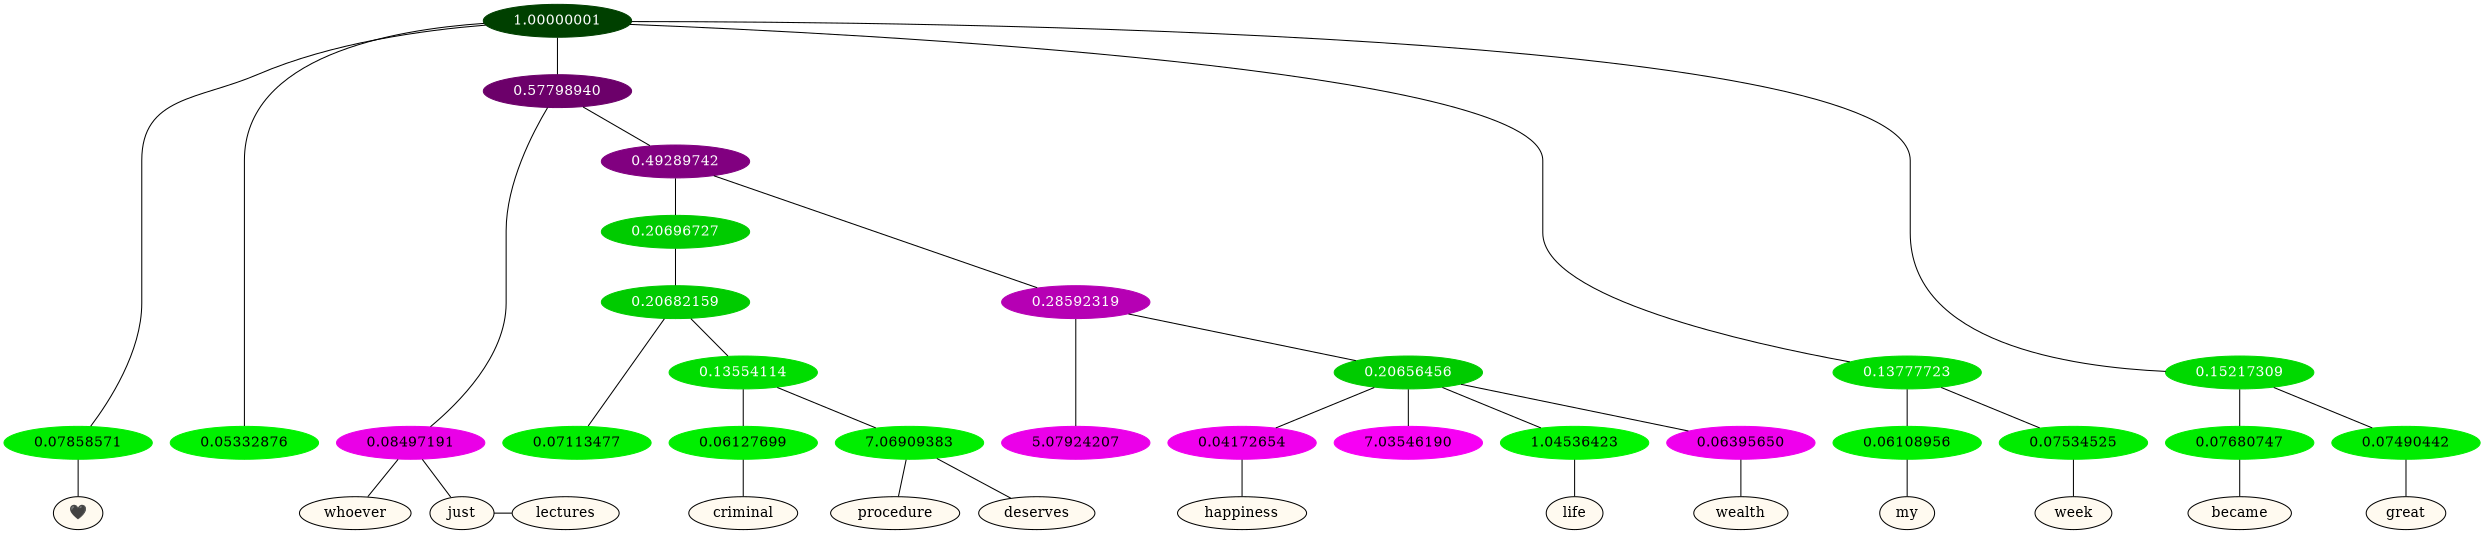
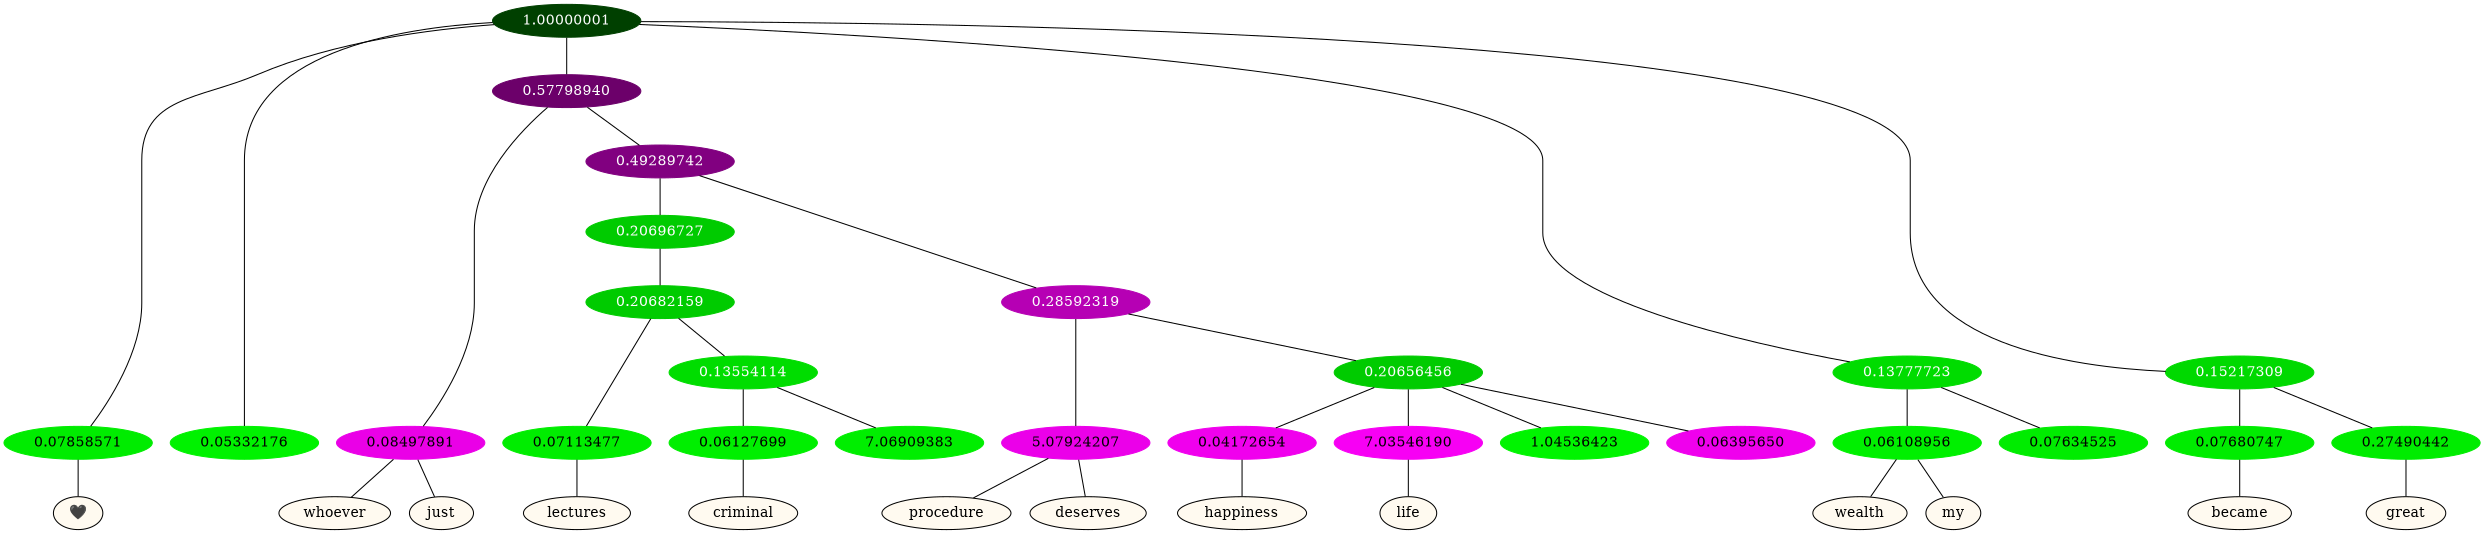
node "0.05332876": label "0.05332876" -> "0.05332176"
node "0.08497191": label "0.08497191" -> "0.08497891"
node "0.07534525": label "0.07534525" -> "0.07634525"
node "0.07490442": label "0.07490442" -> "0.27490442"
edge "7.06909383" -- "procedure": now "5.07924207" -- "procedure"
edge "7.06909383" -- "deserves": now "5.07924207" -- "deserves"
edge "1.04536423" -- "life": now "7.03546190" -- "life"
edge "0.06395650" -- "wealth": now "0.06108956" -- "wealth"
edge "just" -- "lectures": now "0.07113477" -- "lectures"
node "week": removed
